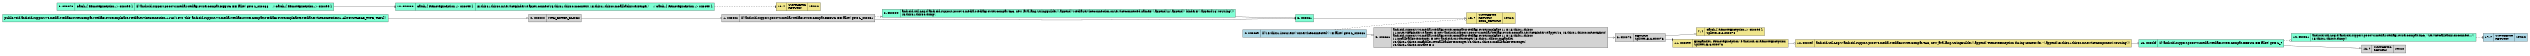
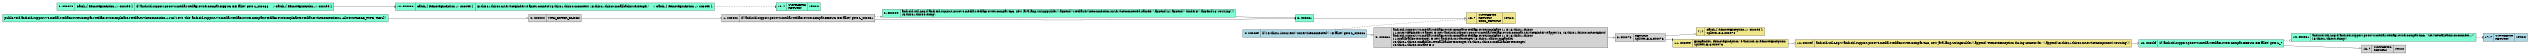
node "18: ?": fillcolor khaki -> aquamarine
